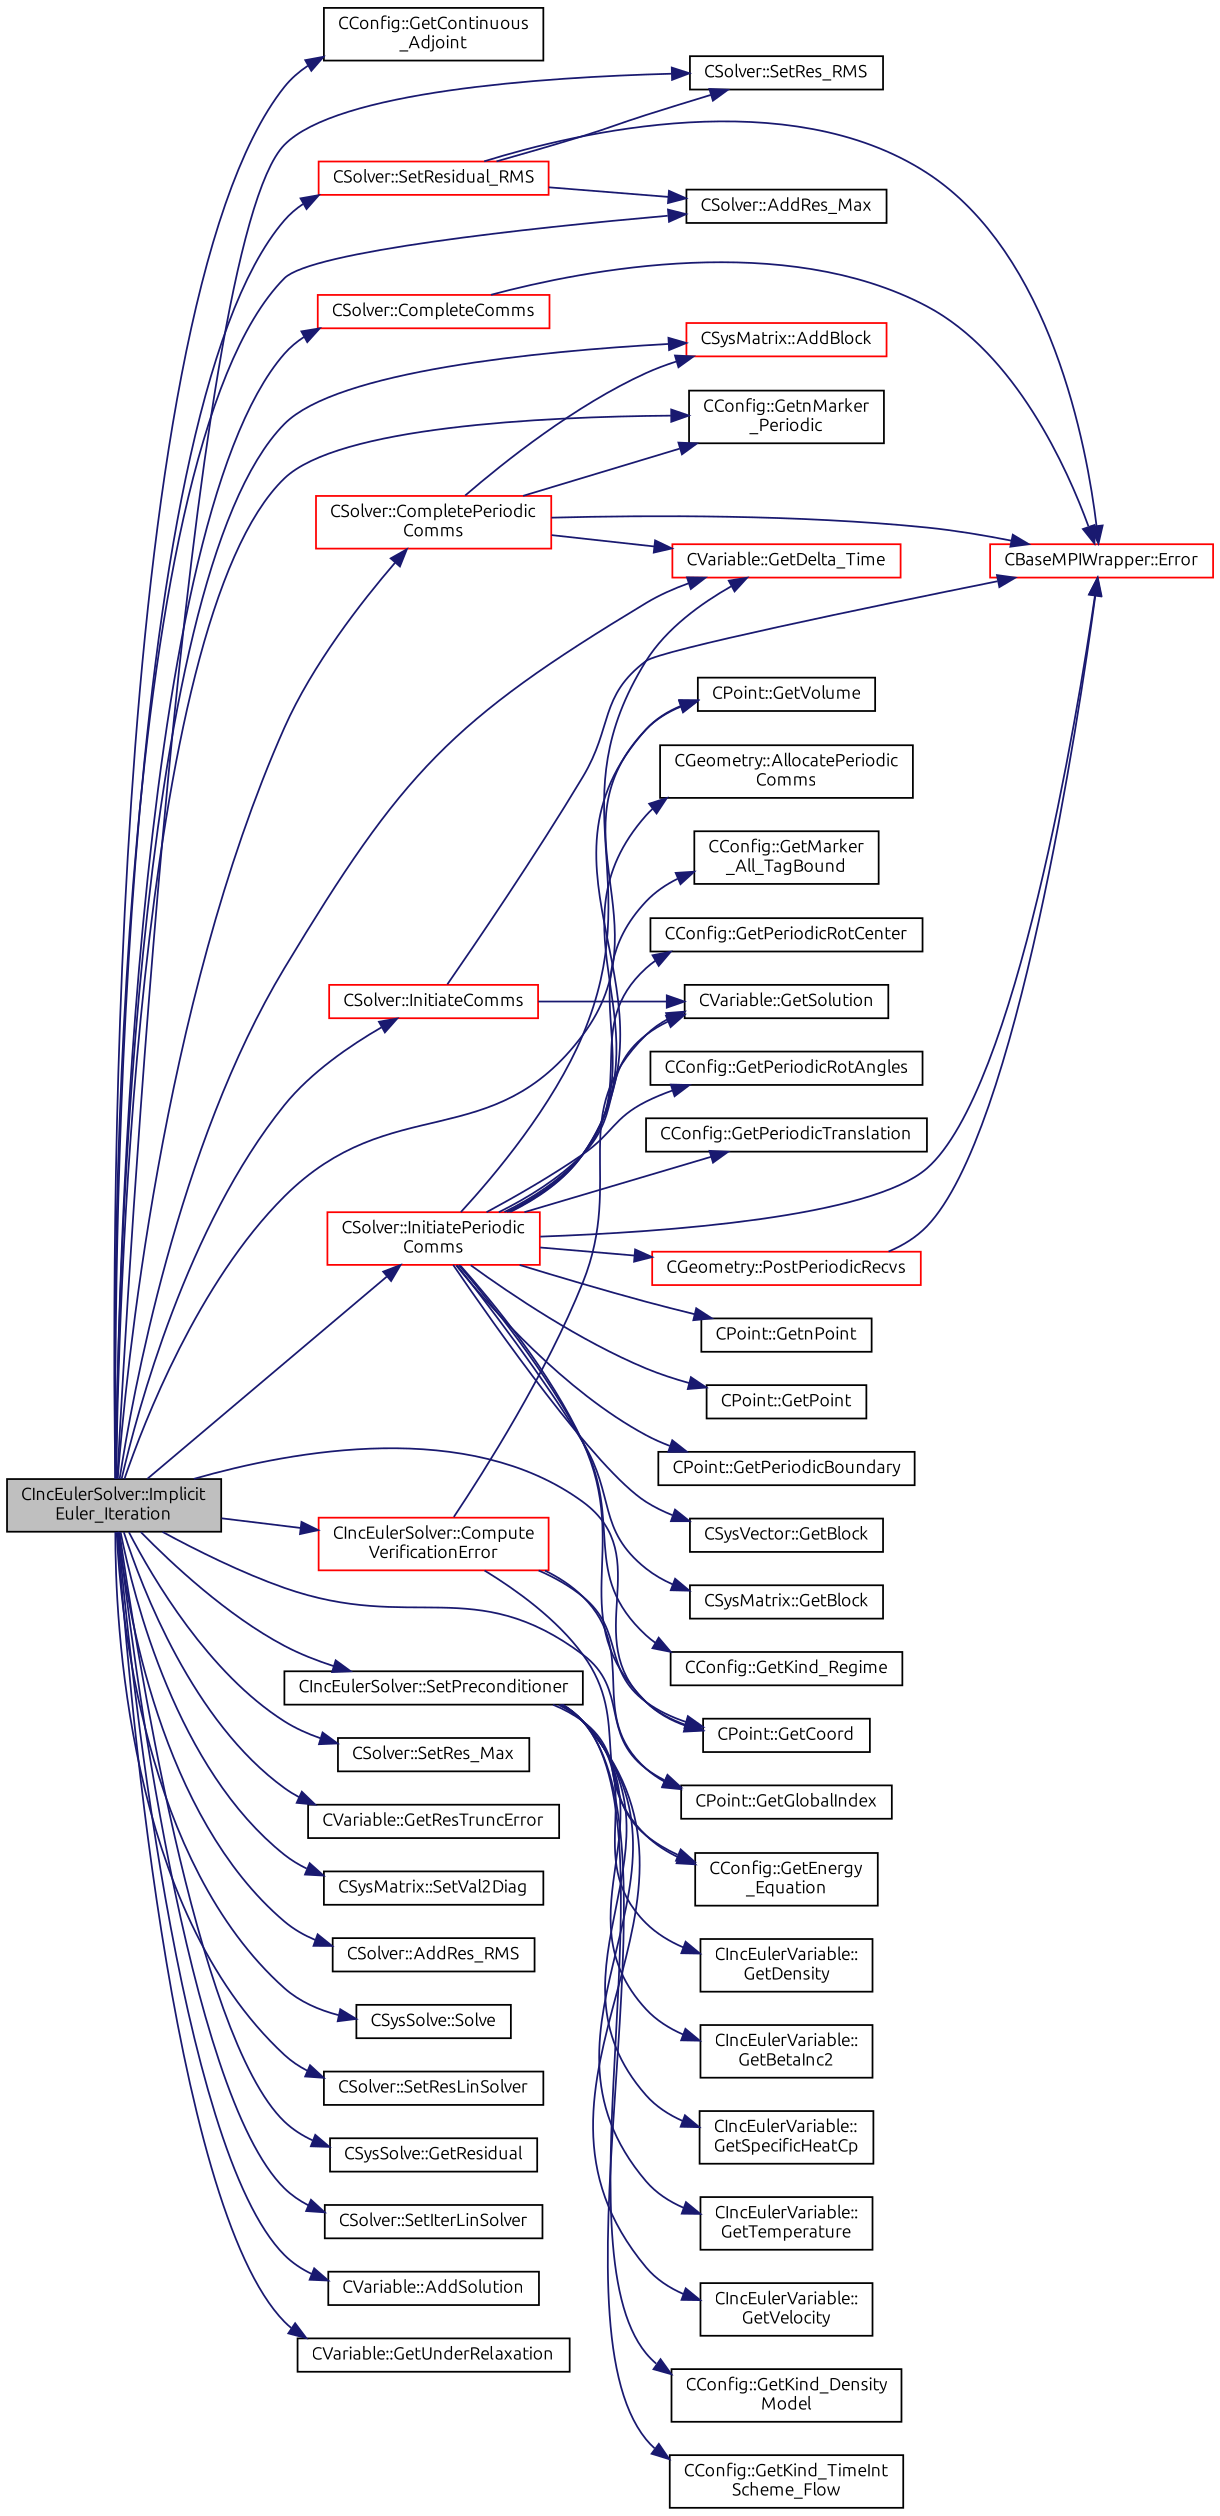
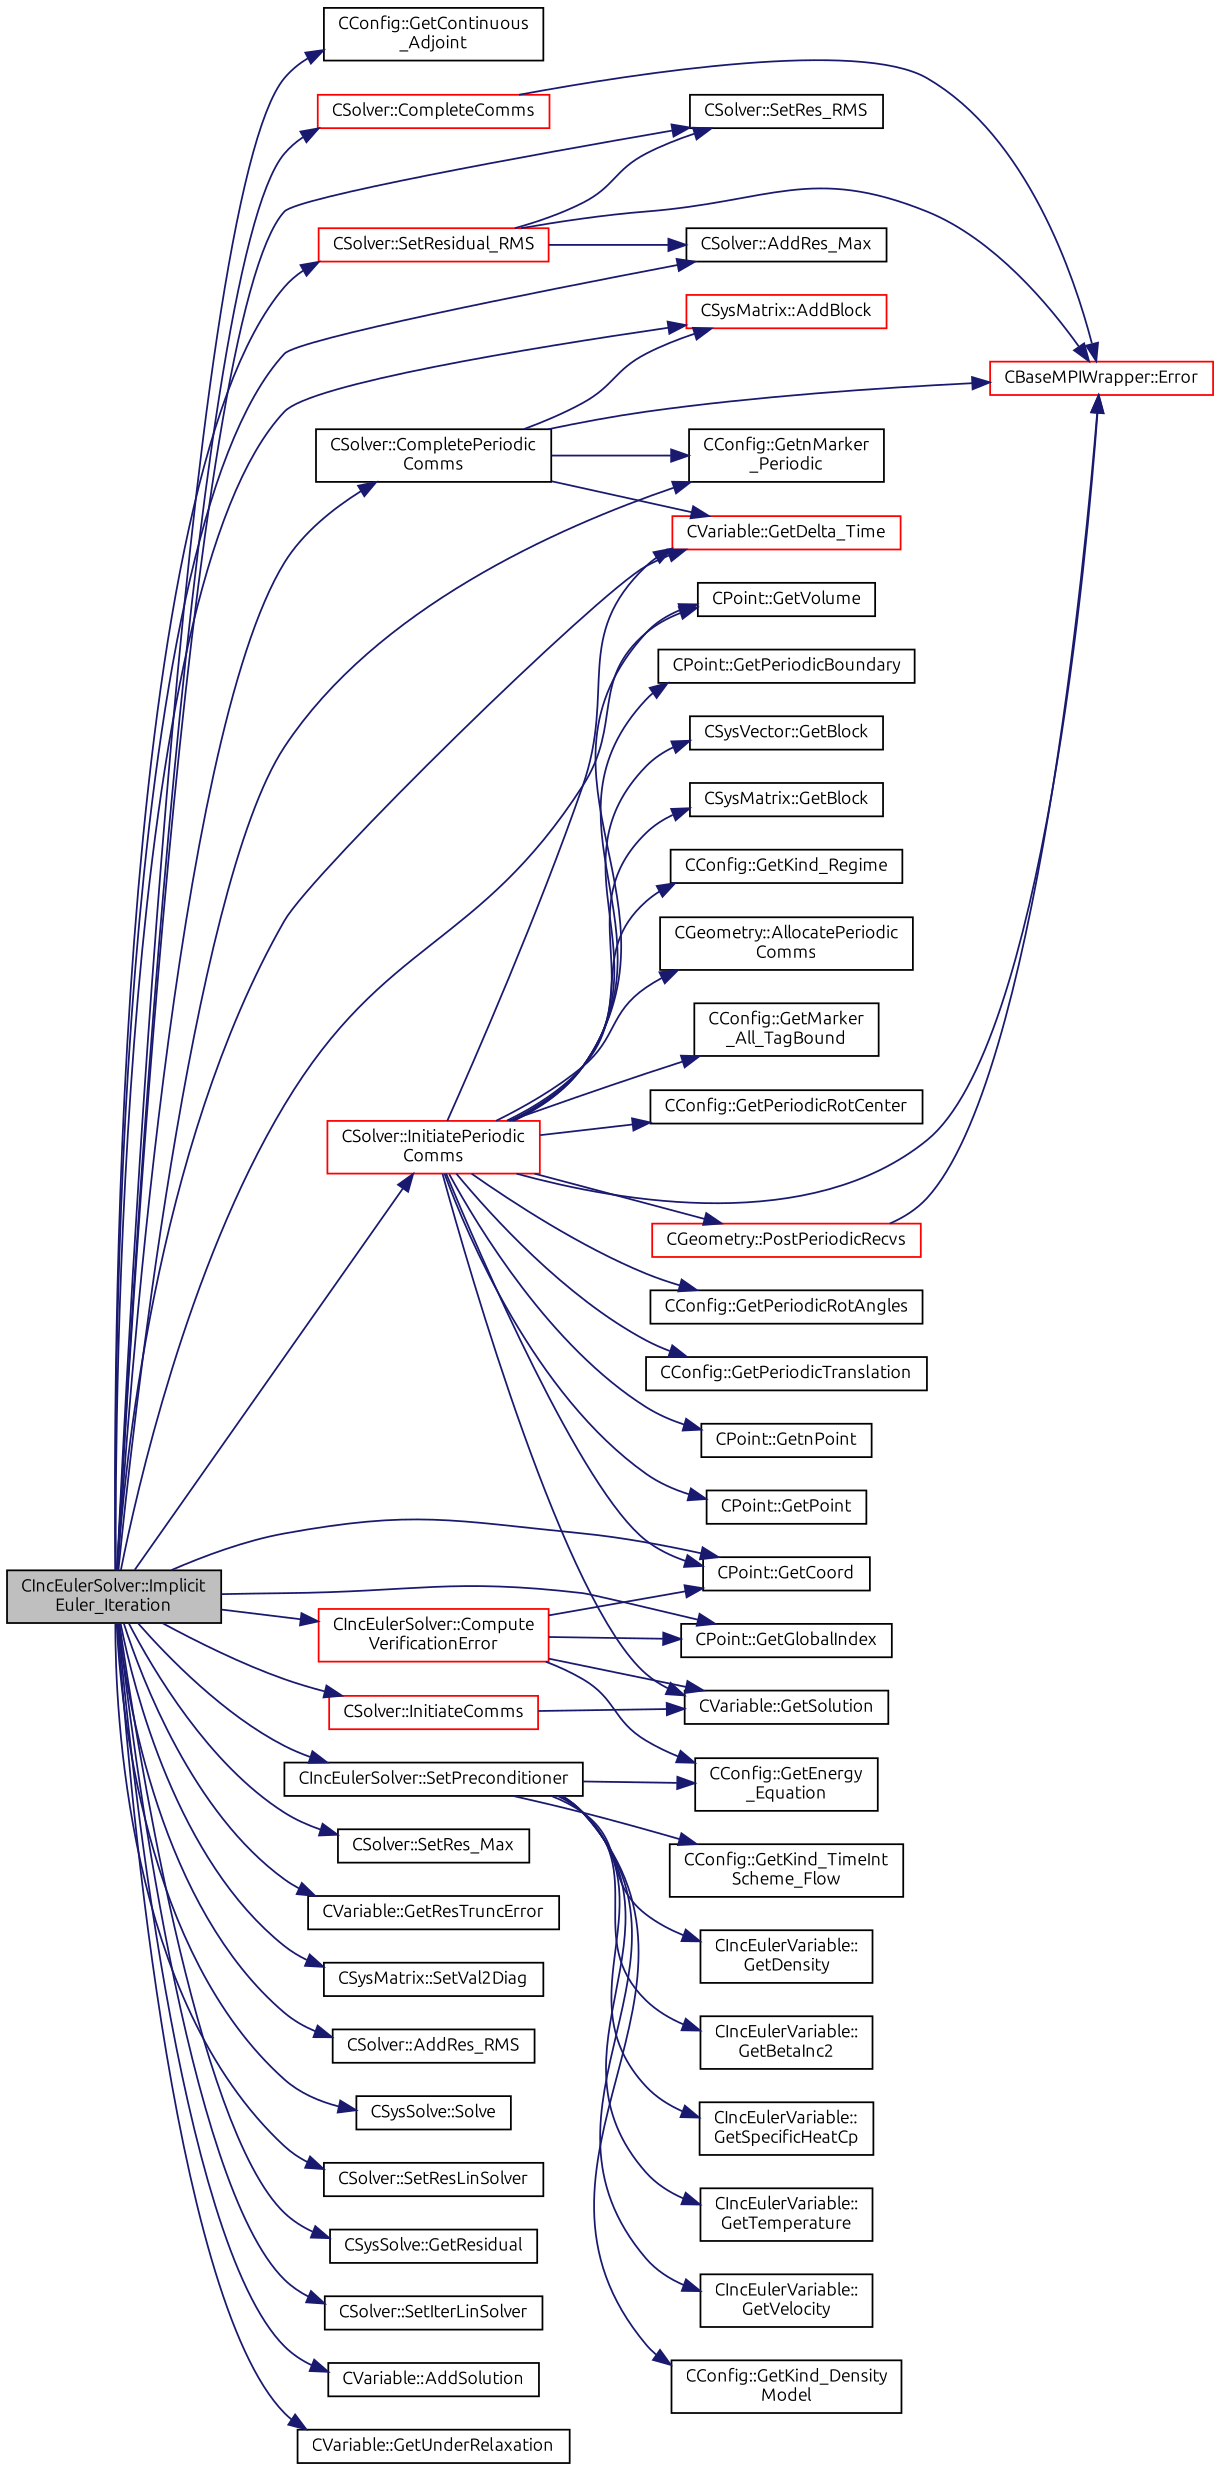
node "CSolver::CompletePeriodic Comms": color red -> black
edge "CSolver::InitiateComms" -> "CBaseMPIWrapper::Error": removed
